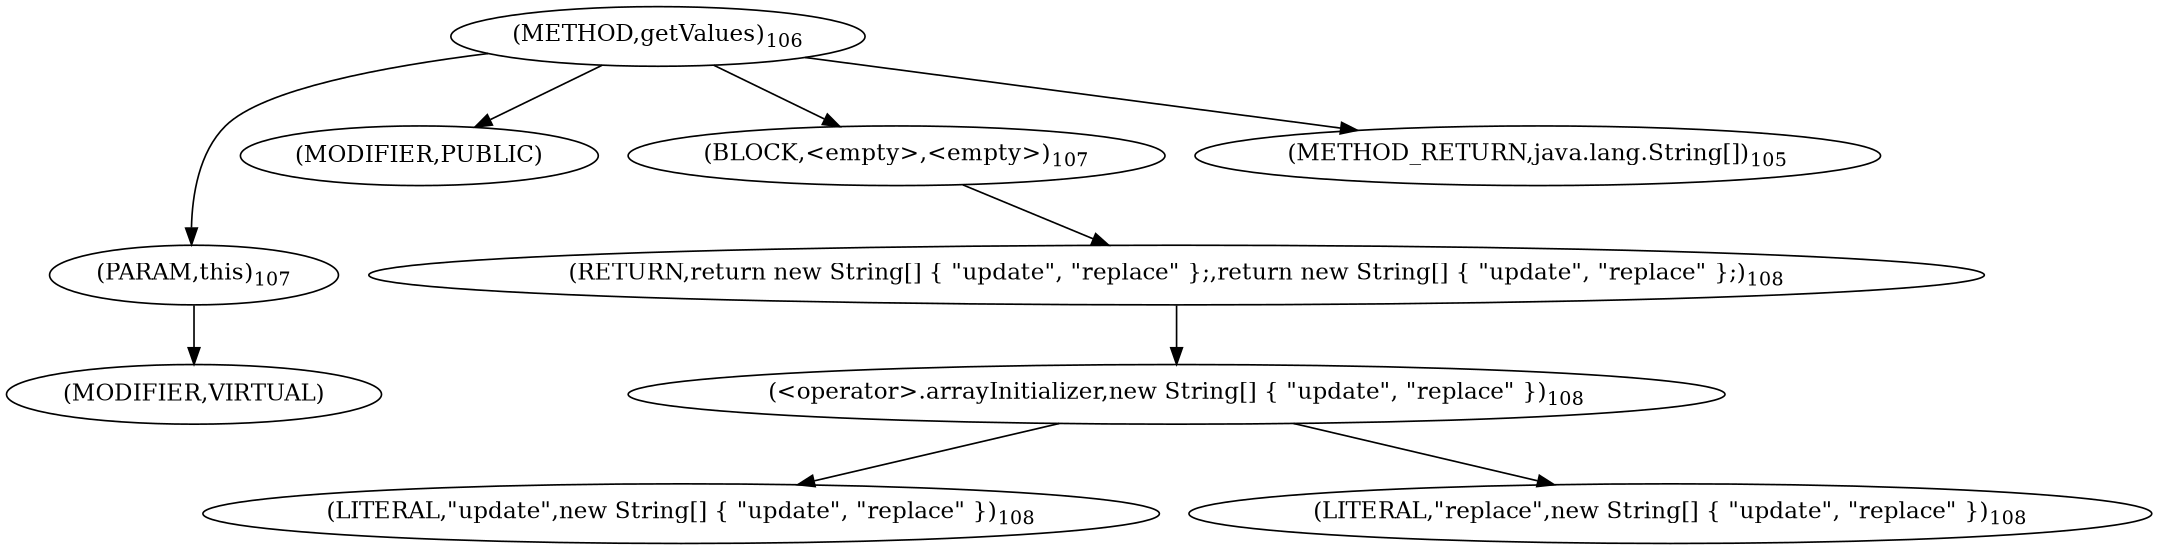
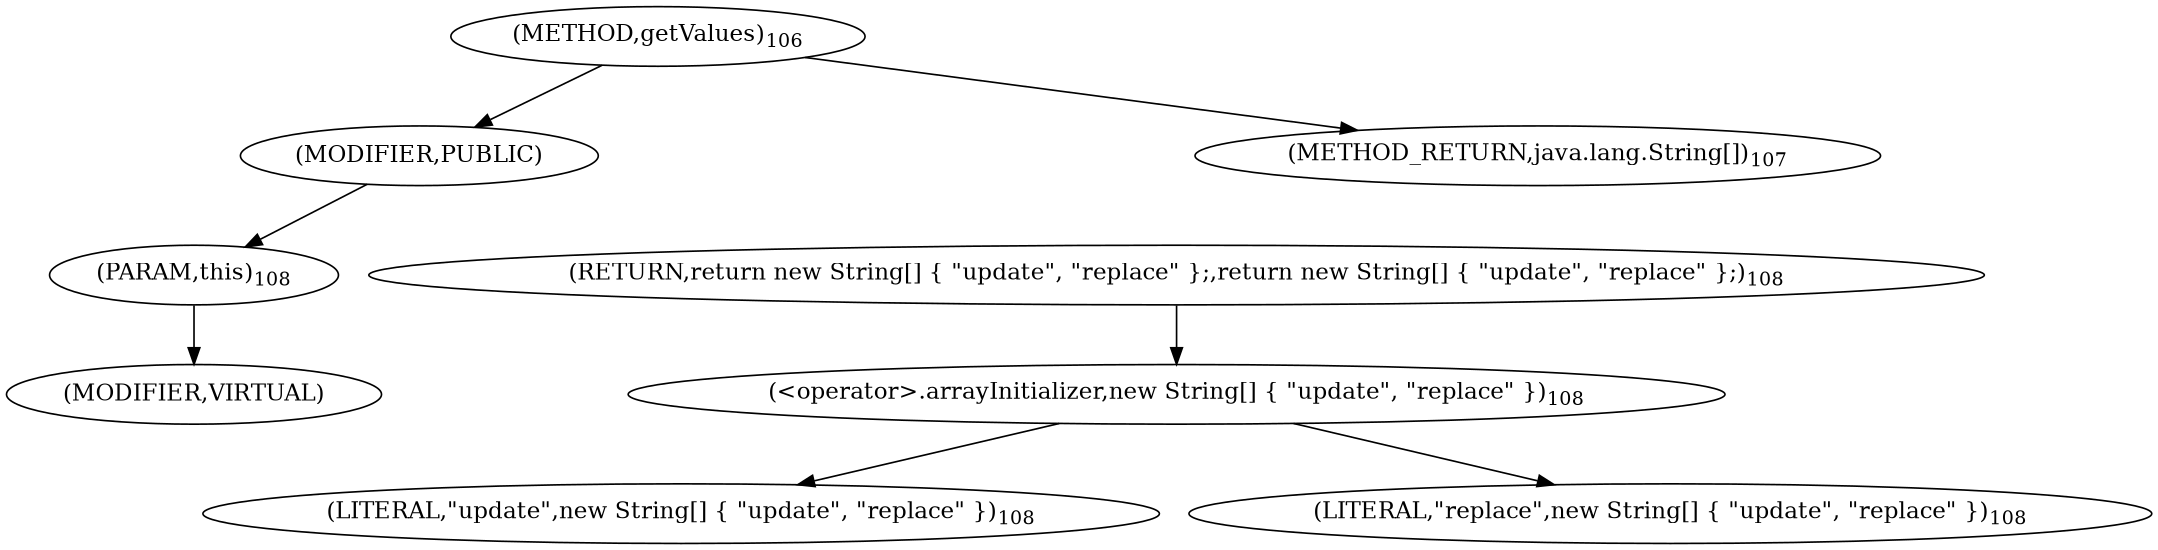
edge "(METHOD,getValues)" -> "(PARAM,this)": now "(MODIFIER,PUBLIC)" -> "(PARAM,this)"
node "(METHOD_RETURN,java.lang.String[])": text "105" -> "107"
node "(BLOCK,<empty>,<empty>)": removed
node "(PARAM,this)": text "107" -> "108"
